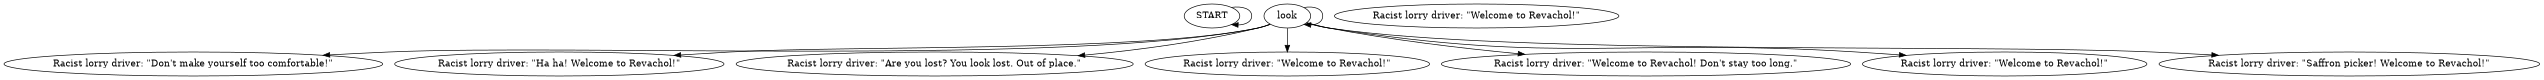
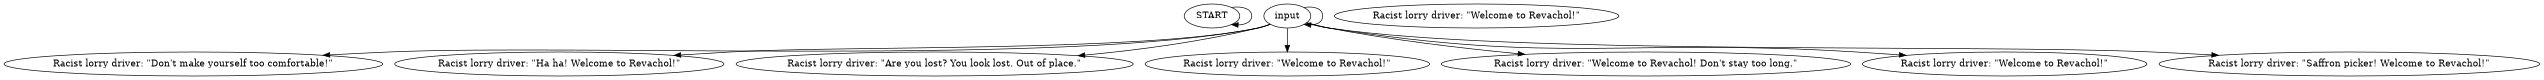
node "look": label "look" -> "input"
